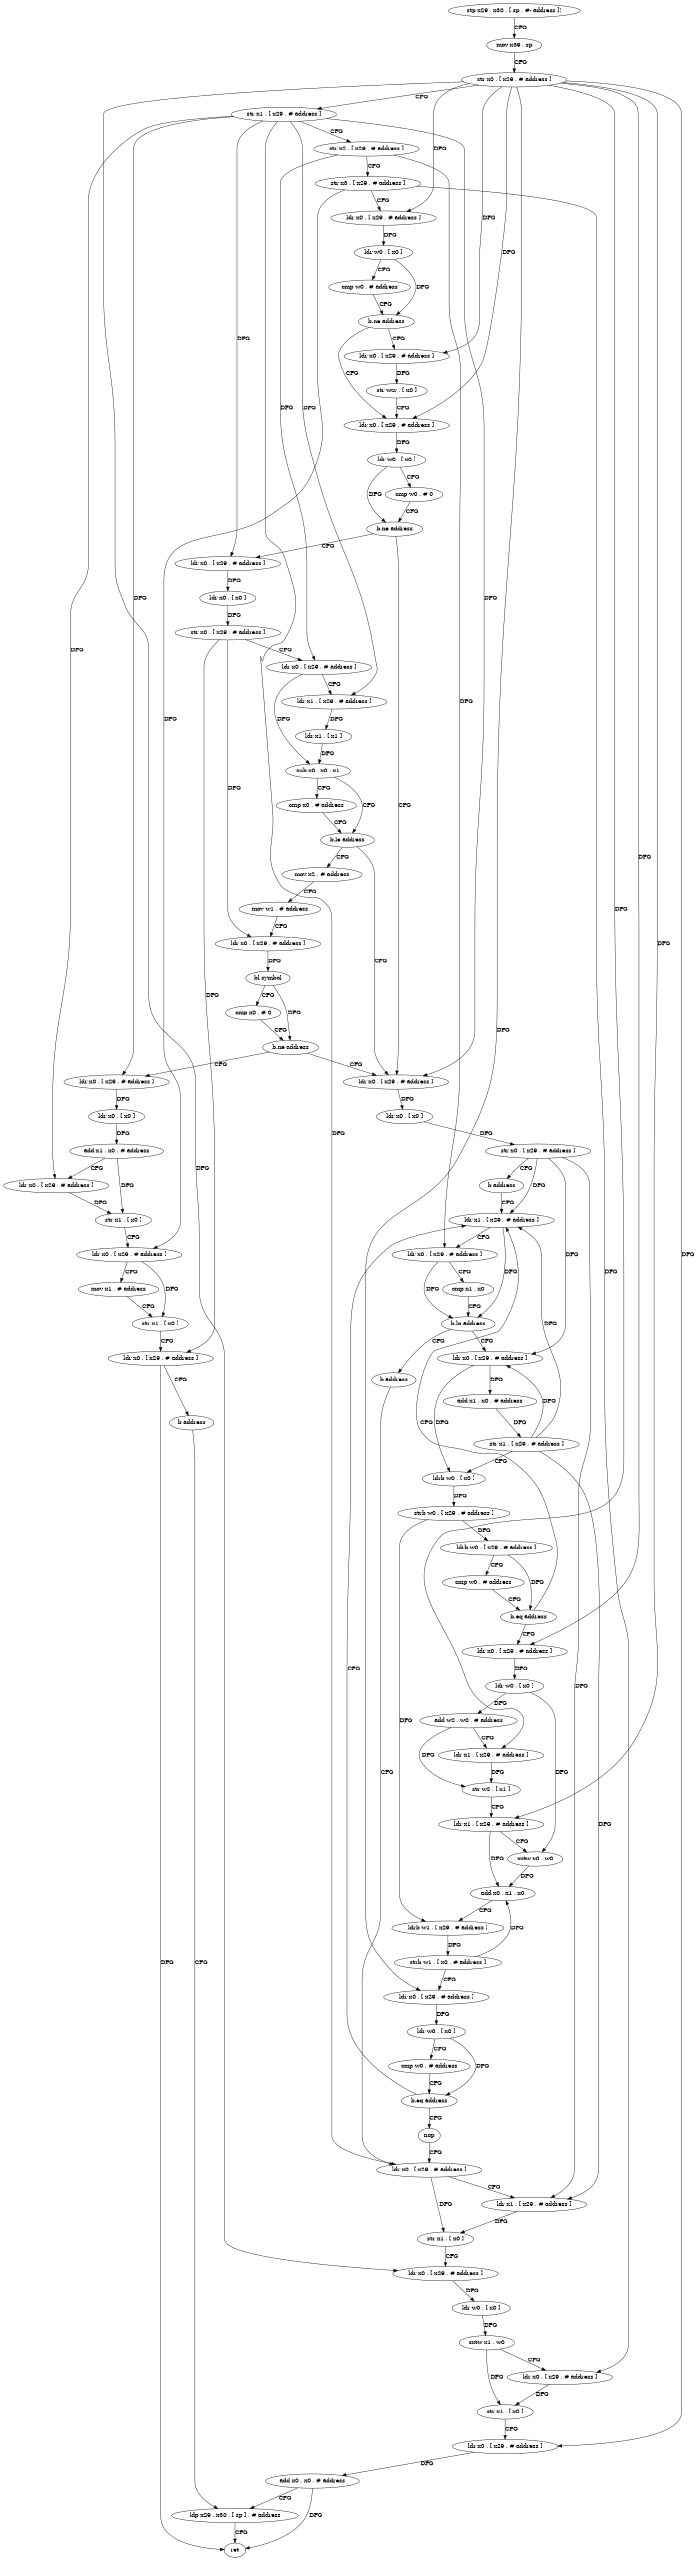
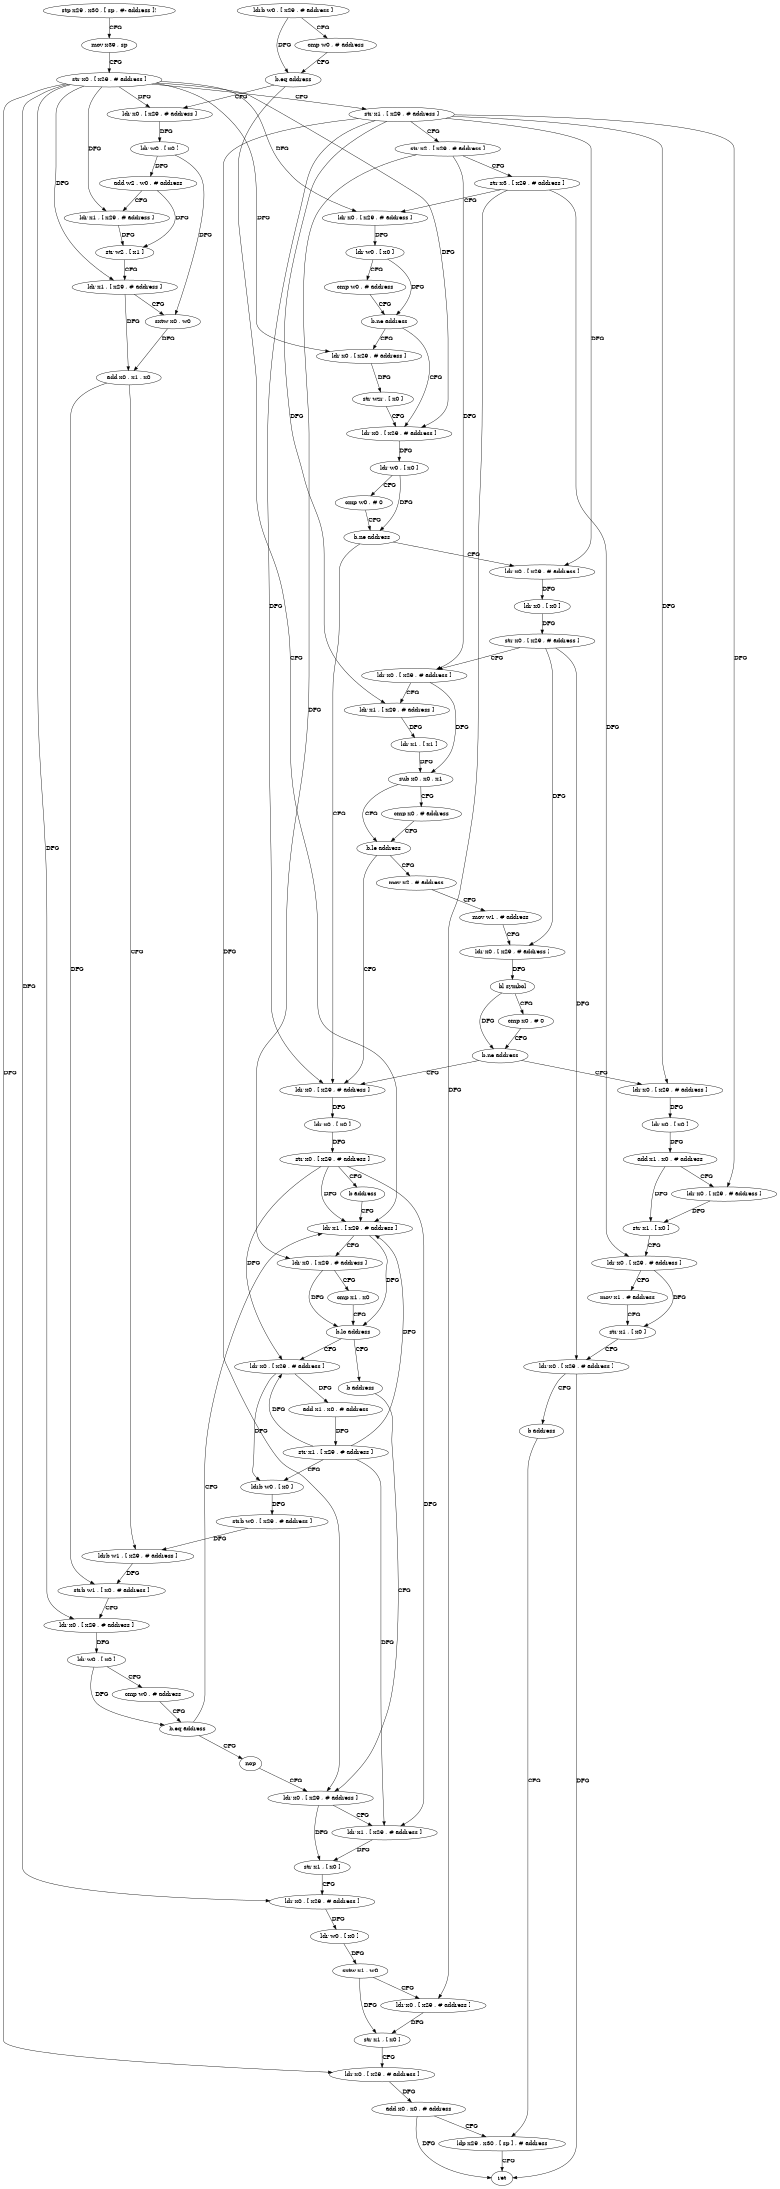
edge "strb w0 , [ x29 , # address ]" -> "ldrb w0 , [ x29 , # address ]": removed, label "DFG"
edge "strb w1 , [ x0 , # address ]" -> "add x0 , x1 , x0": reversed
